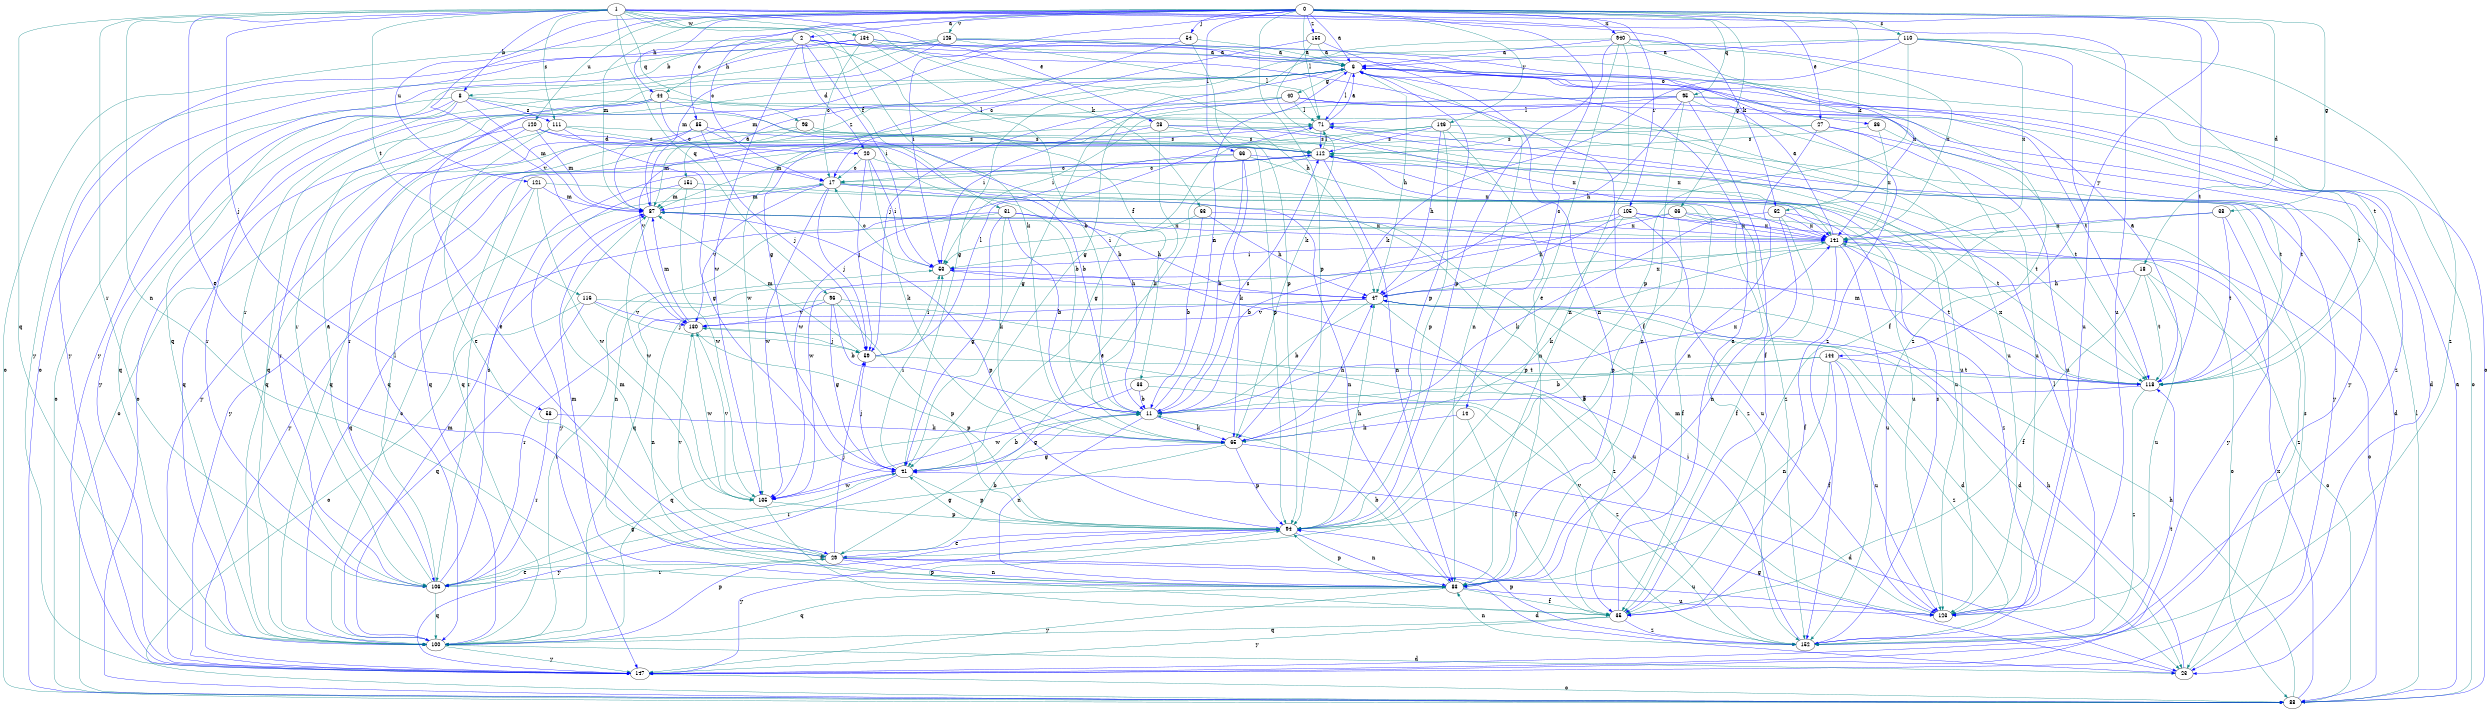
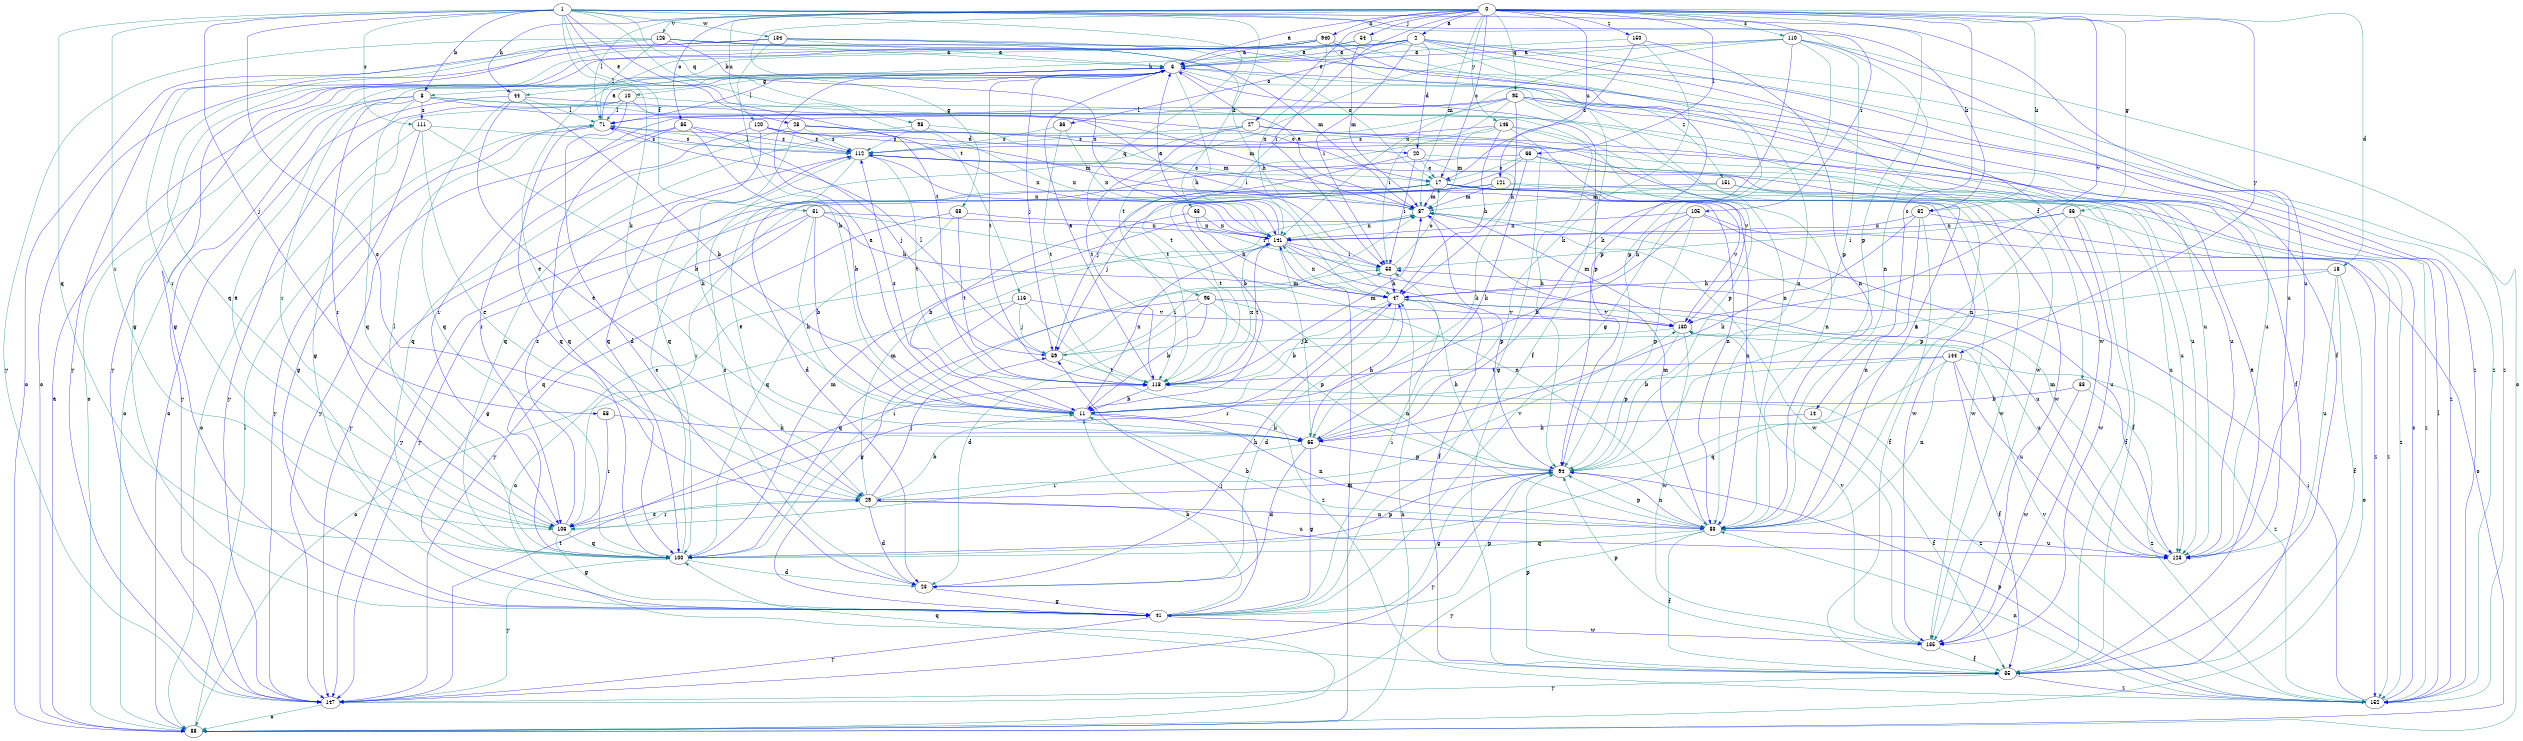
node "40": label "40" -> "10"
edge "36" -> "23": now "36" -> "152"
edge "8" -> "94": label "p" -> "h"
edge "11" -> "41": removed, label "g"
